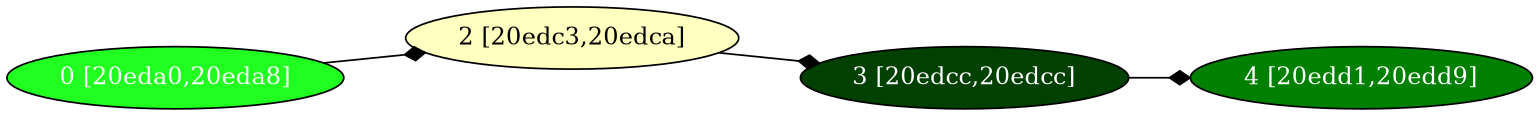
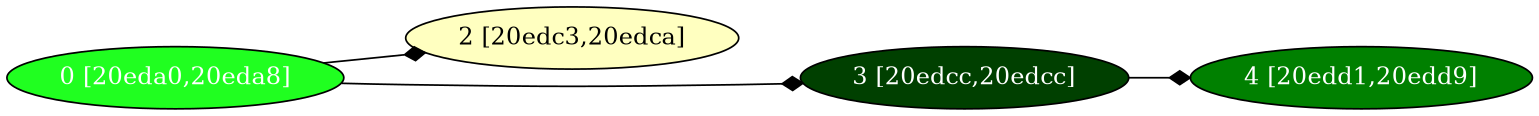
edge "2 [20edc3,20edca]" -> "3 [20edcc,20edcc]": now "0 [20eda0,20eda8]" -> "3 [20edcc,20edcc]"
